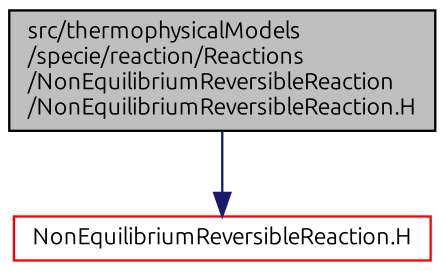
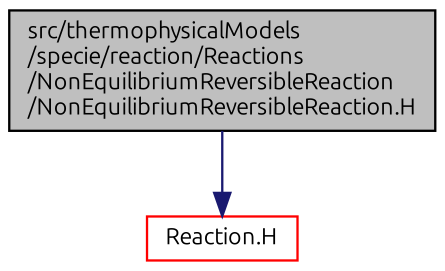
node "NonEquilibriumReversibleReaction.H": label "NonEquilibriumReversibleReaction.H" -> "Reaction.H"
